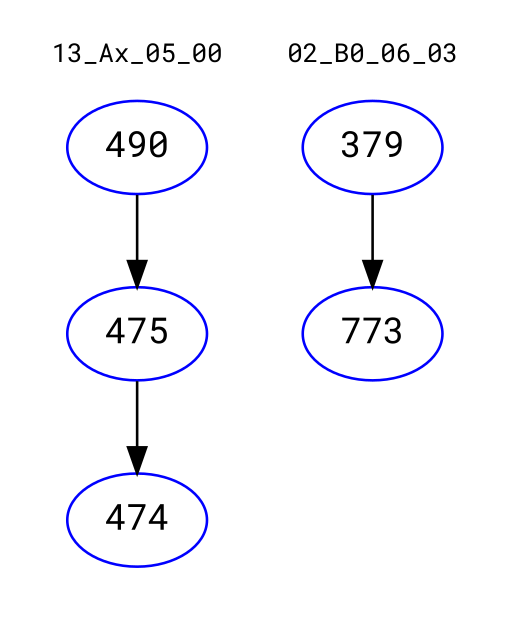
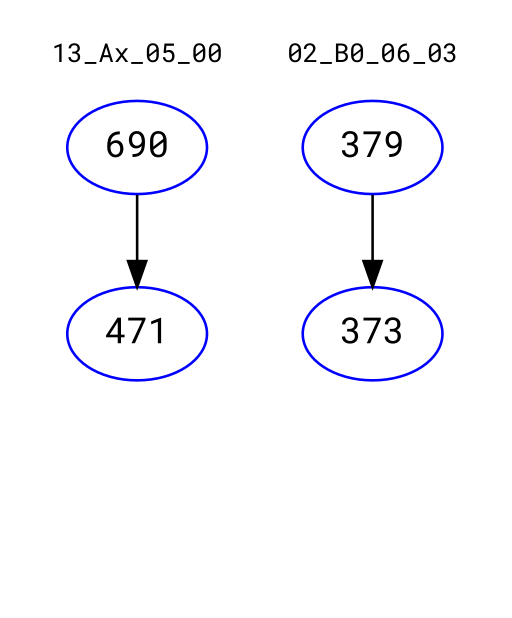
node "490": label "490" -> "690"
node "475": label "475" -> "471"
node "773": label "773" -> "373"
node "474": removed
